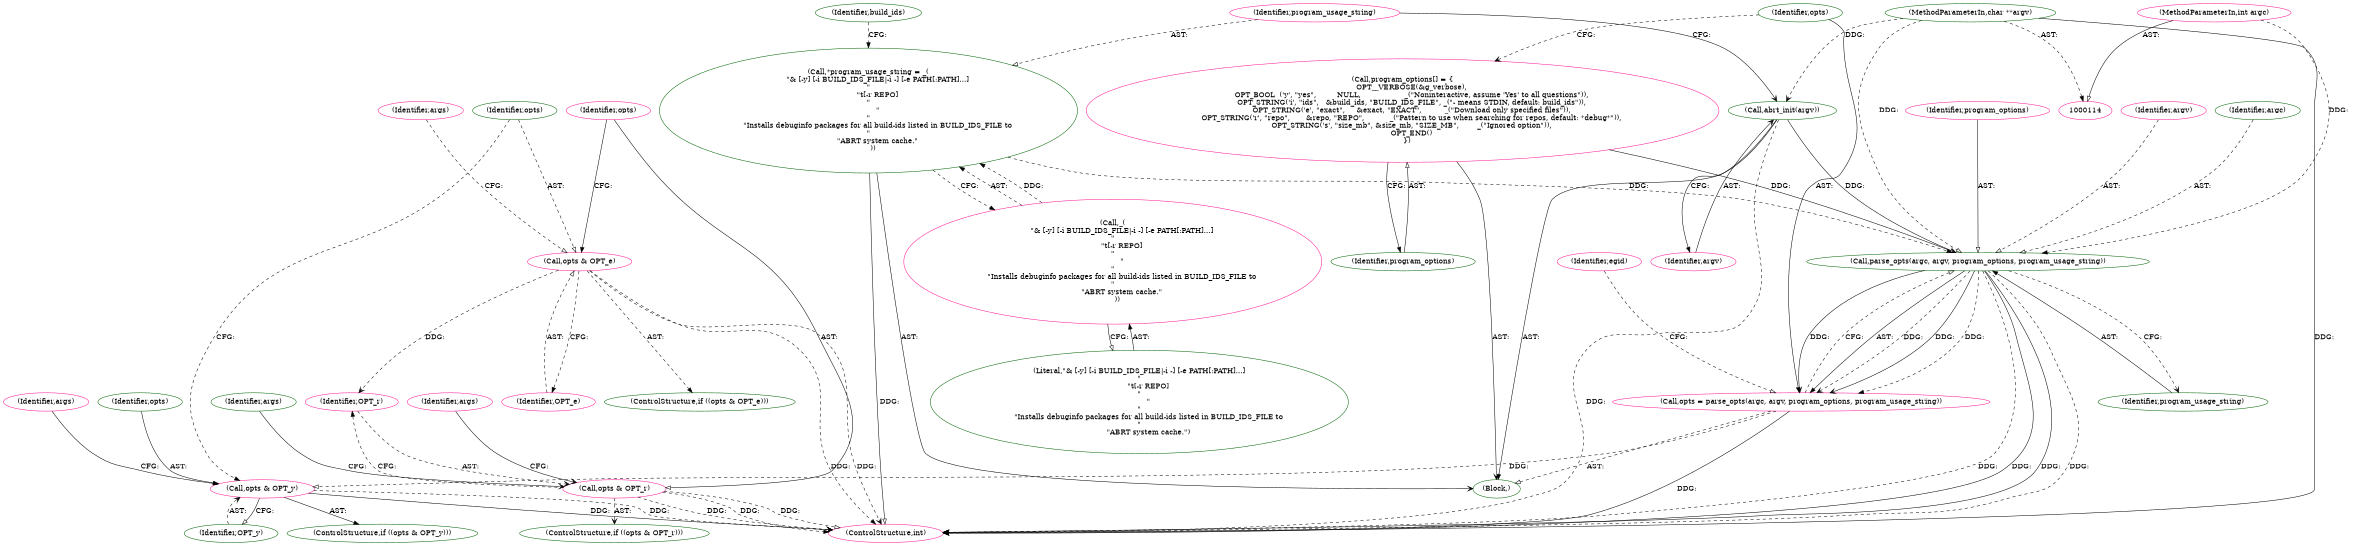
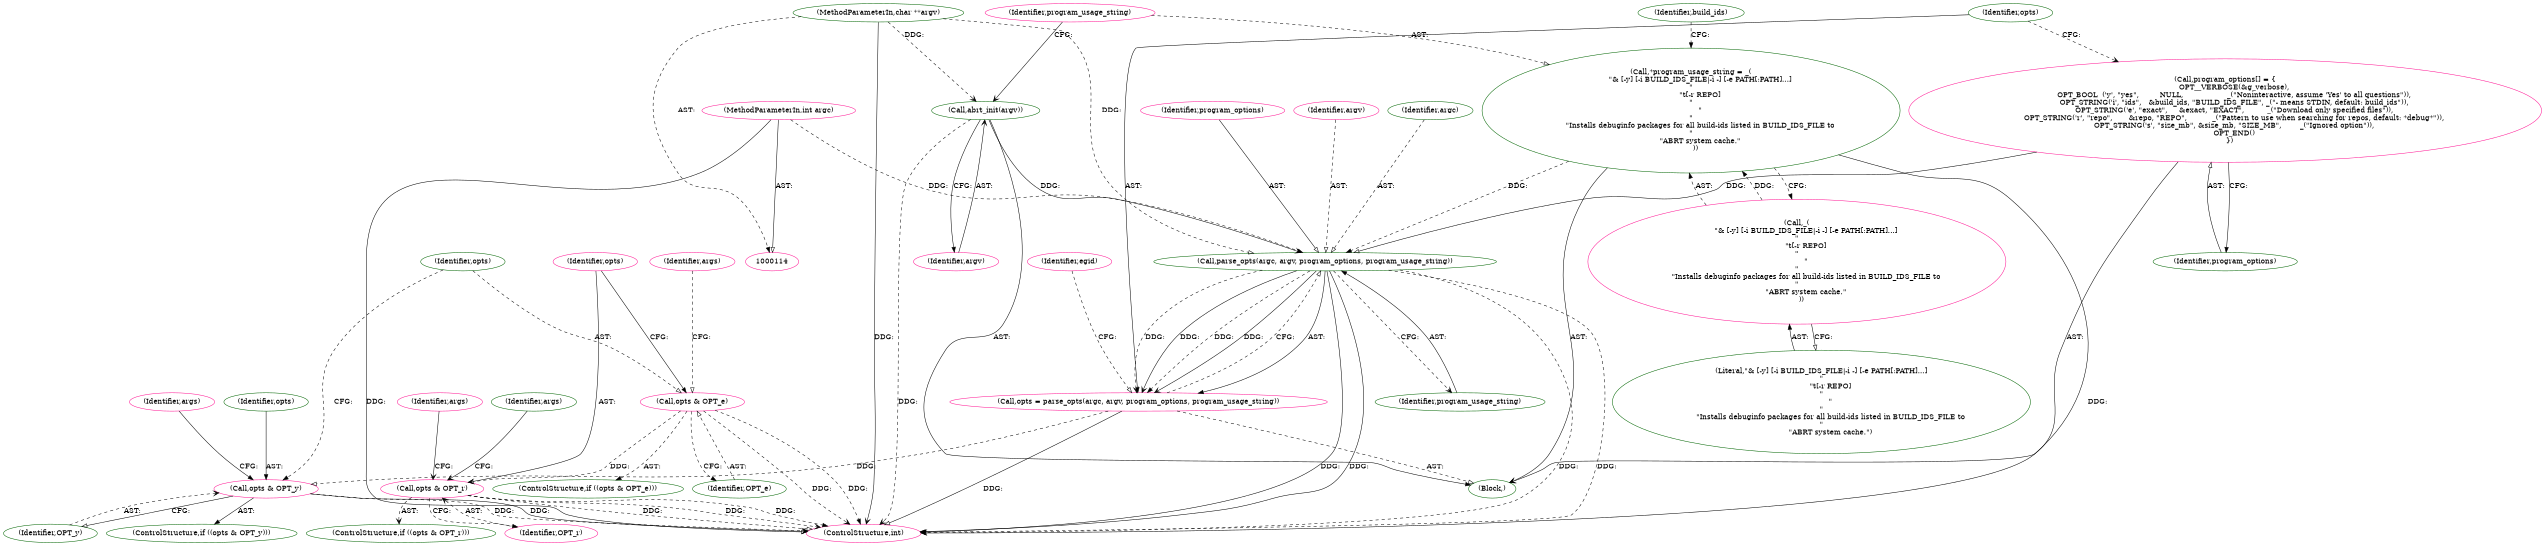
edge "(Call,opts & OPT_e)" -> "(Identifier,OPT_r)": now "(Call,opts & OPT_e)" -> "(Call,opts & OPT_r)"
edge "(MethodParameterIn,int argc)" -> "(ControlStructure,int)": added, label "DDG:"
node "(Identifier,OPT_e)": color deeppink -> darkgreen
